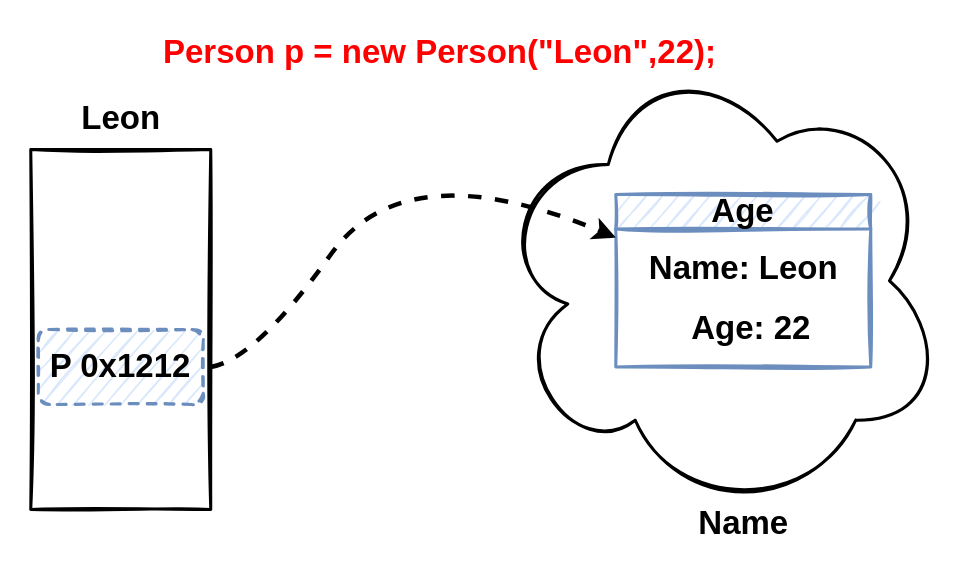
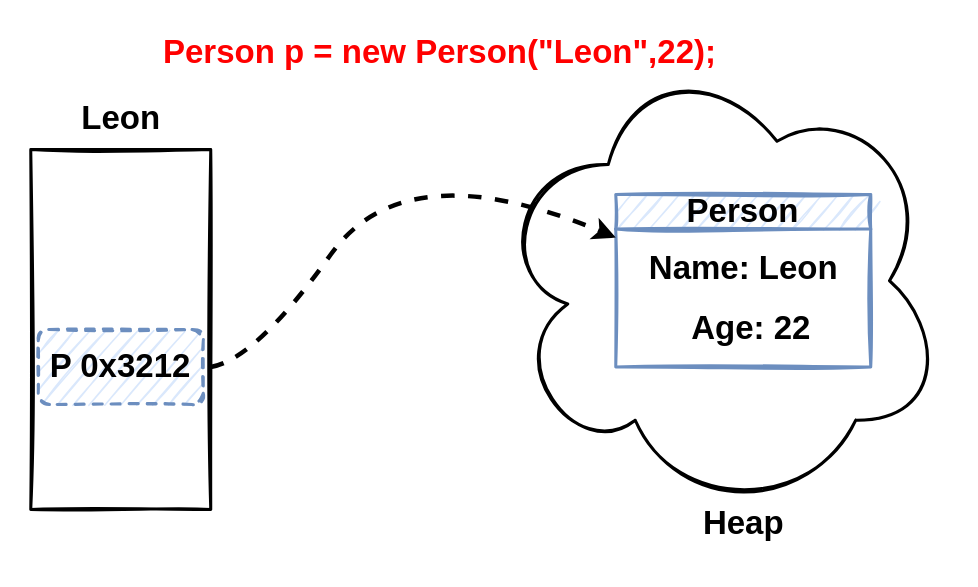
node "Age": label "Age" -> "Person"
node "P 0x1212": label "P 0x1212" -> "P 0x3212"
node "Name": label "Name" -> "Heap"
